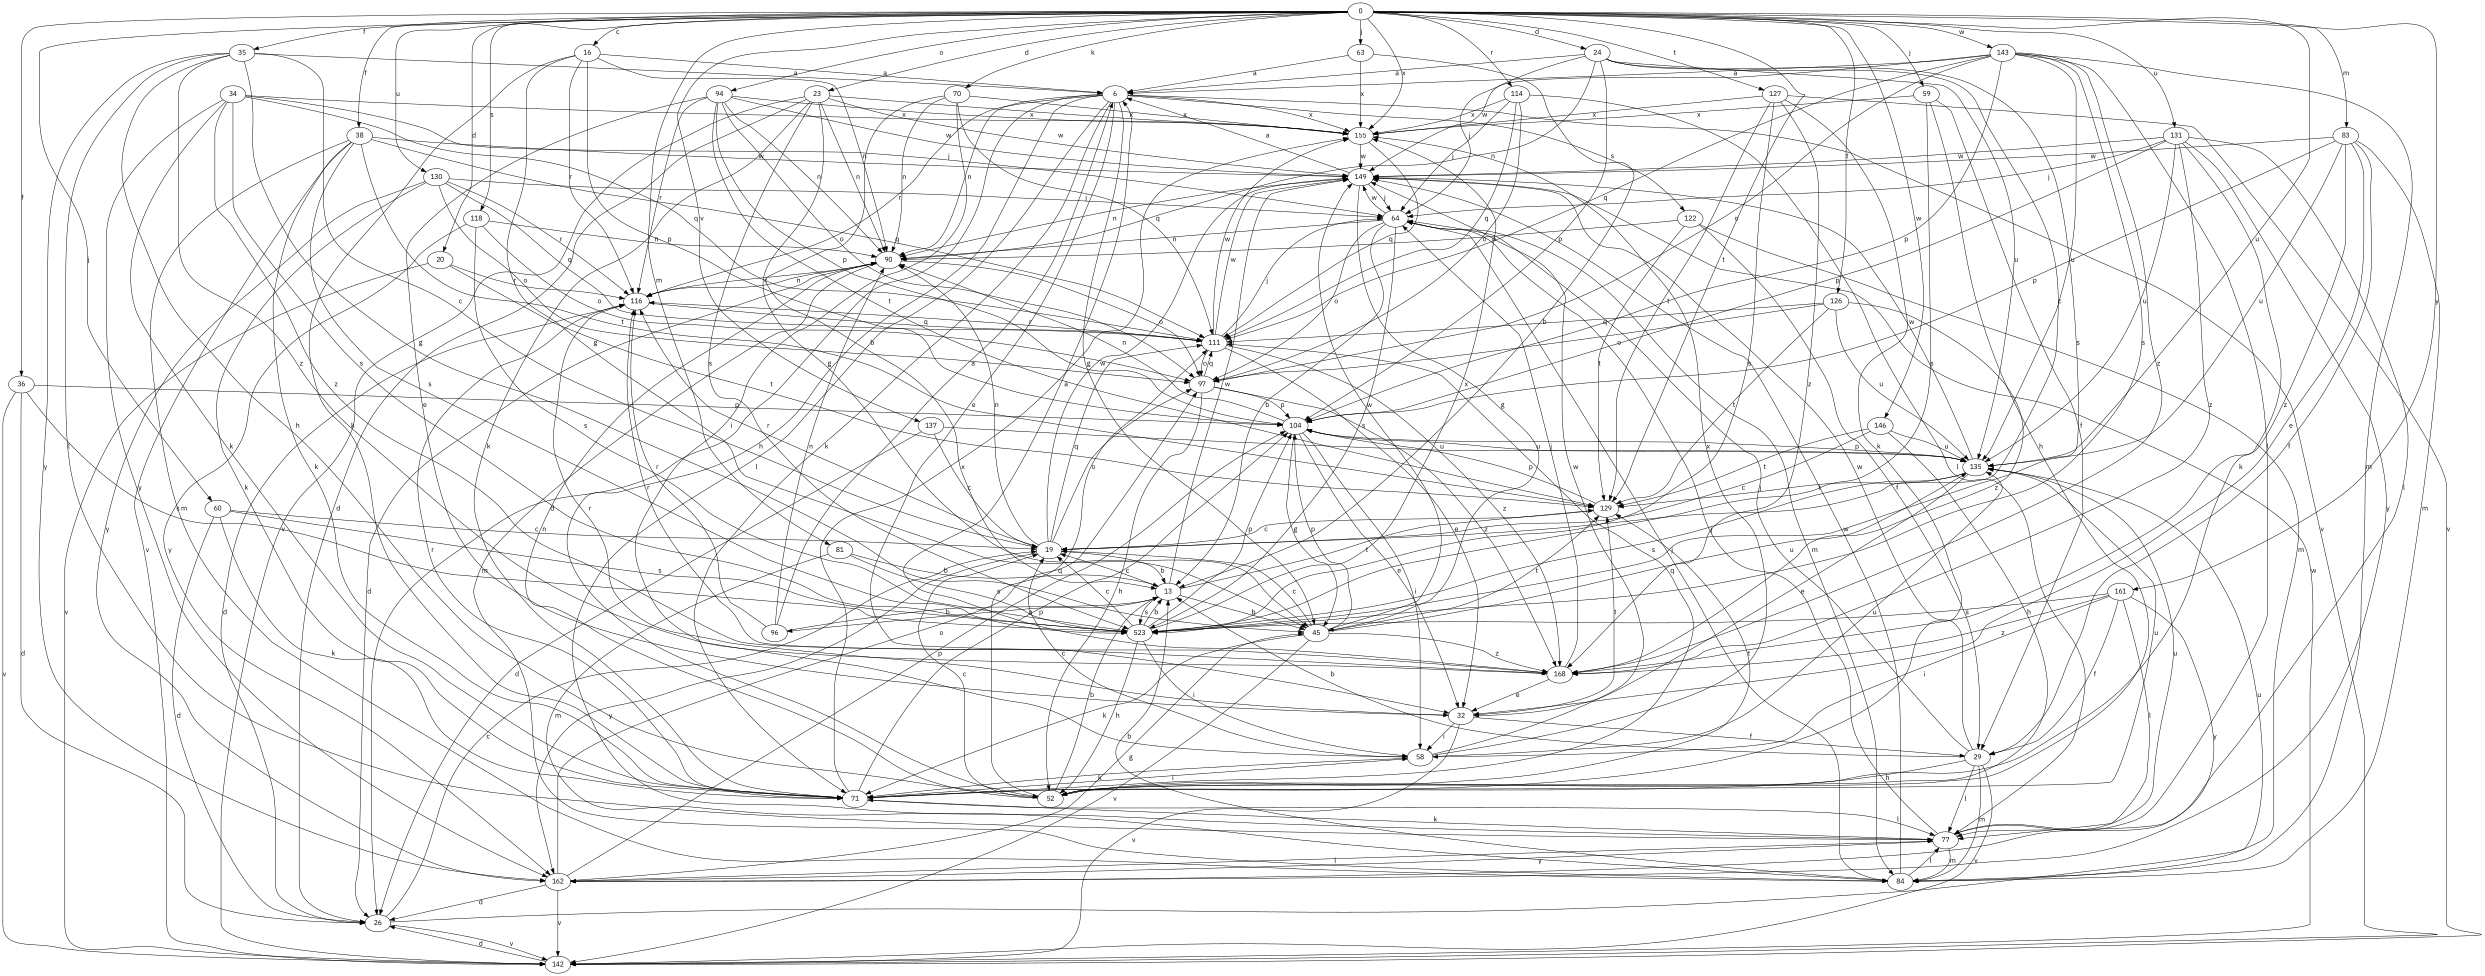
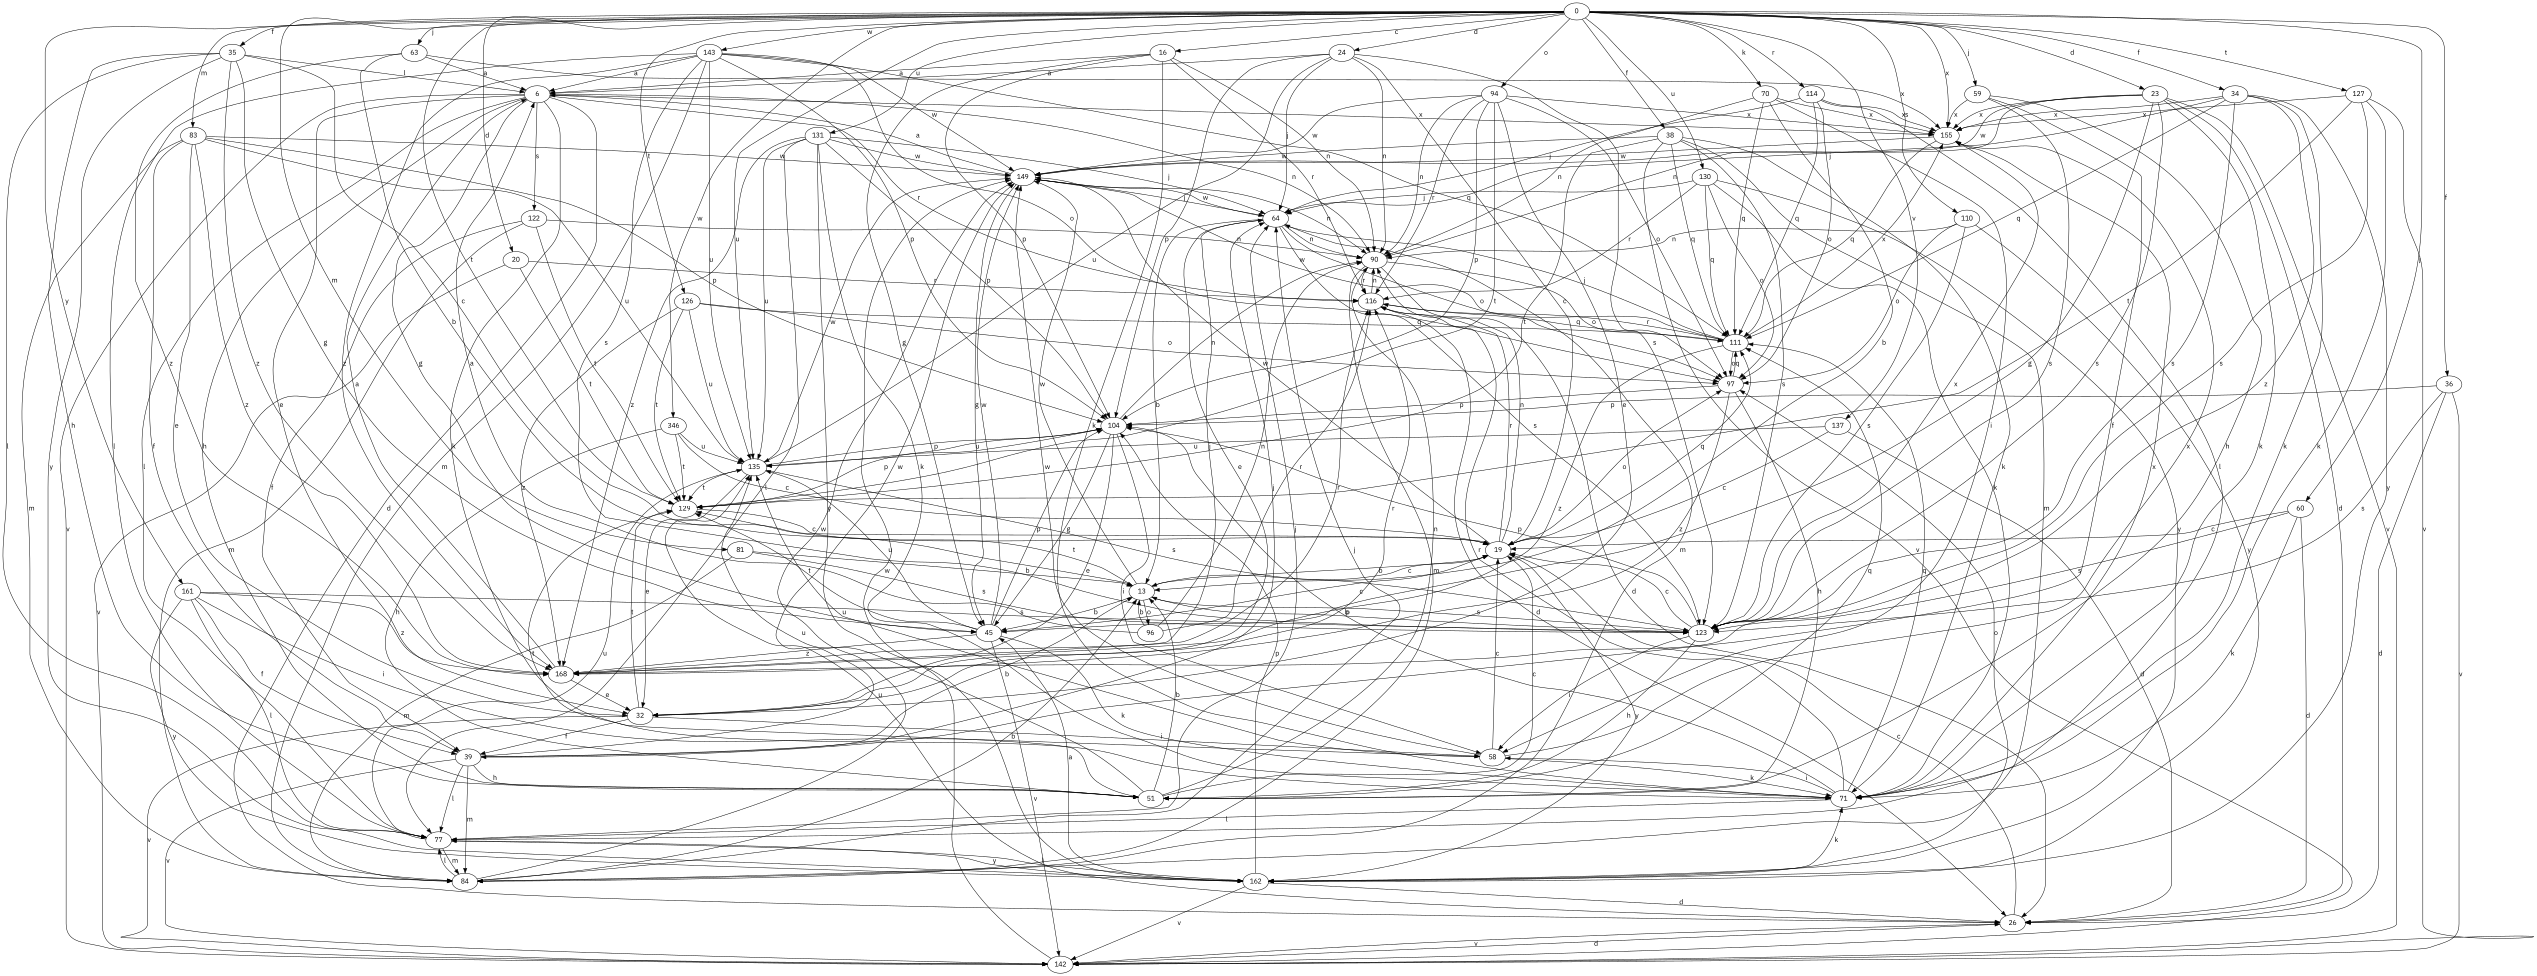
edge "0" -> "34": added, label "f"
edge "35" -> "6": label "a" -> "l"
node "118": label "118" -> "110"
edge "111" -> "155": label "w" -> "x"
node "146": label "146" -> "346"
edge "127" -> "168": now "63" -> "168"
edge "111" -> "32": now "64" -> "32"
node "523": label "523" -> "123"
edge "162" -> "45": label "g" -> "a"
node "29": label "29" -> "39"
node "52": label "52" -> "51"
edge "77" -> "71": now "162" -> "71"
